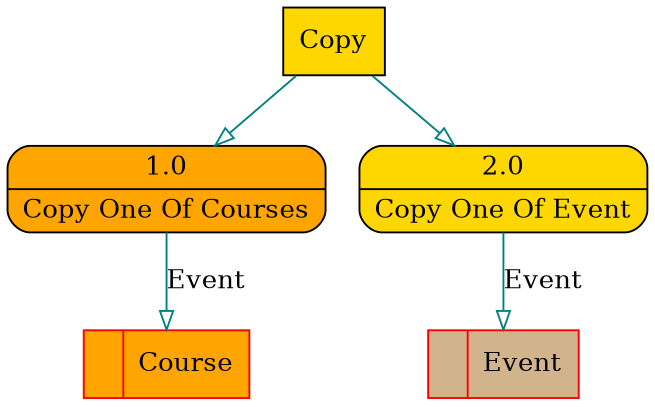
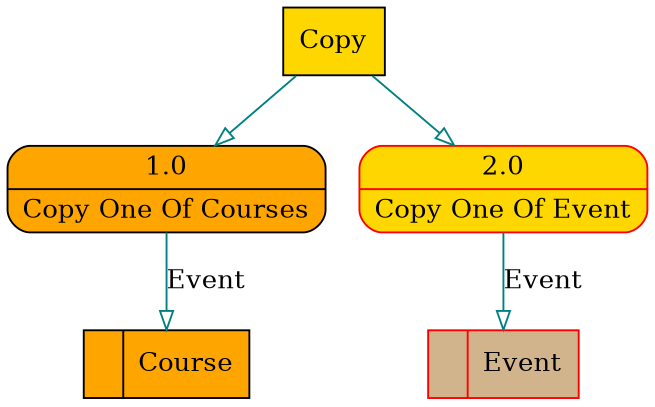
node "2.0": color black -> red
node "Course": color red -> black
